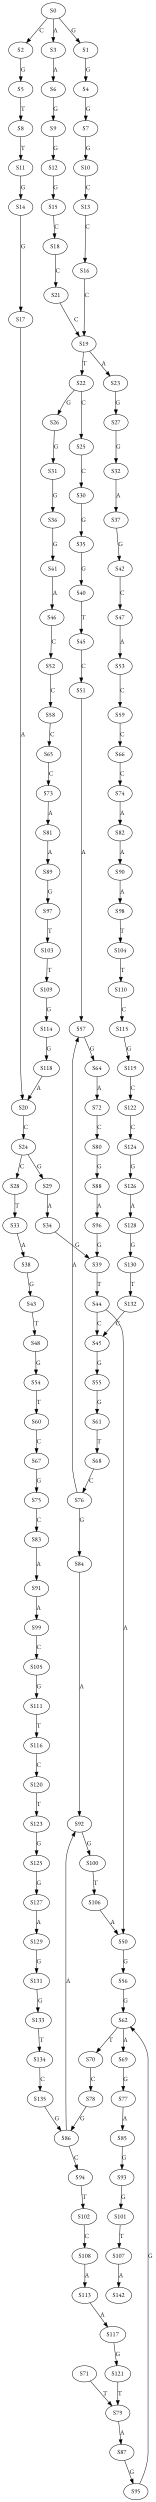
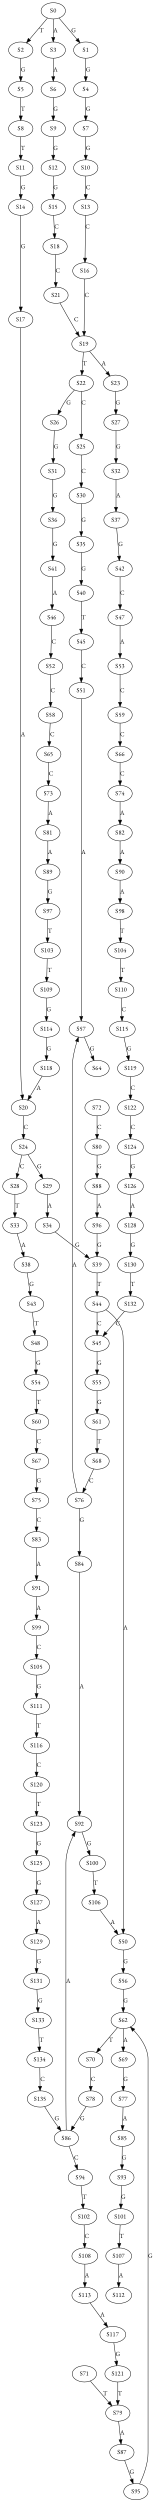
edge "S0" -> "S2": label "C" -> "T"
edge "S64" -> "S72": removed, label "A"
node "S142": label "S142" -> "S112"
